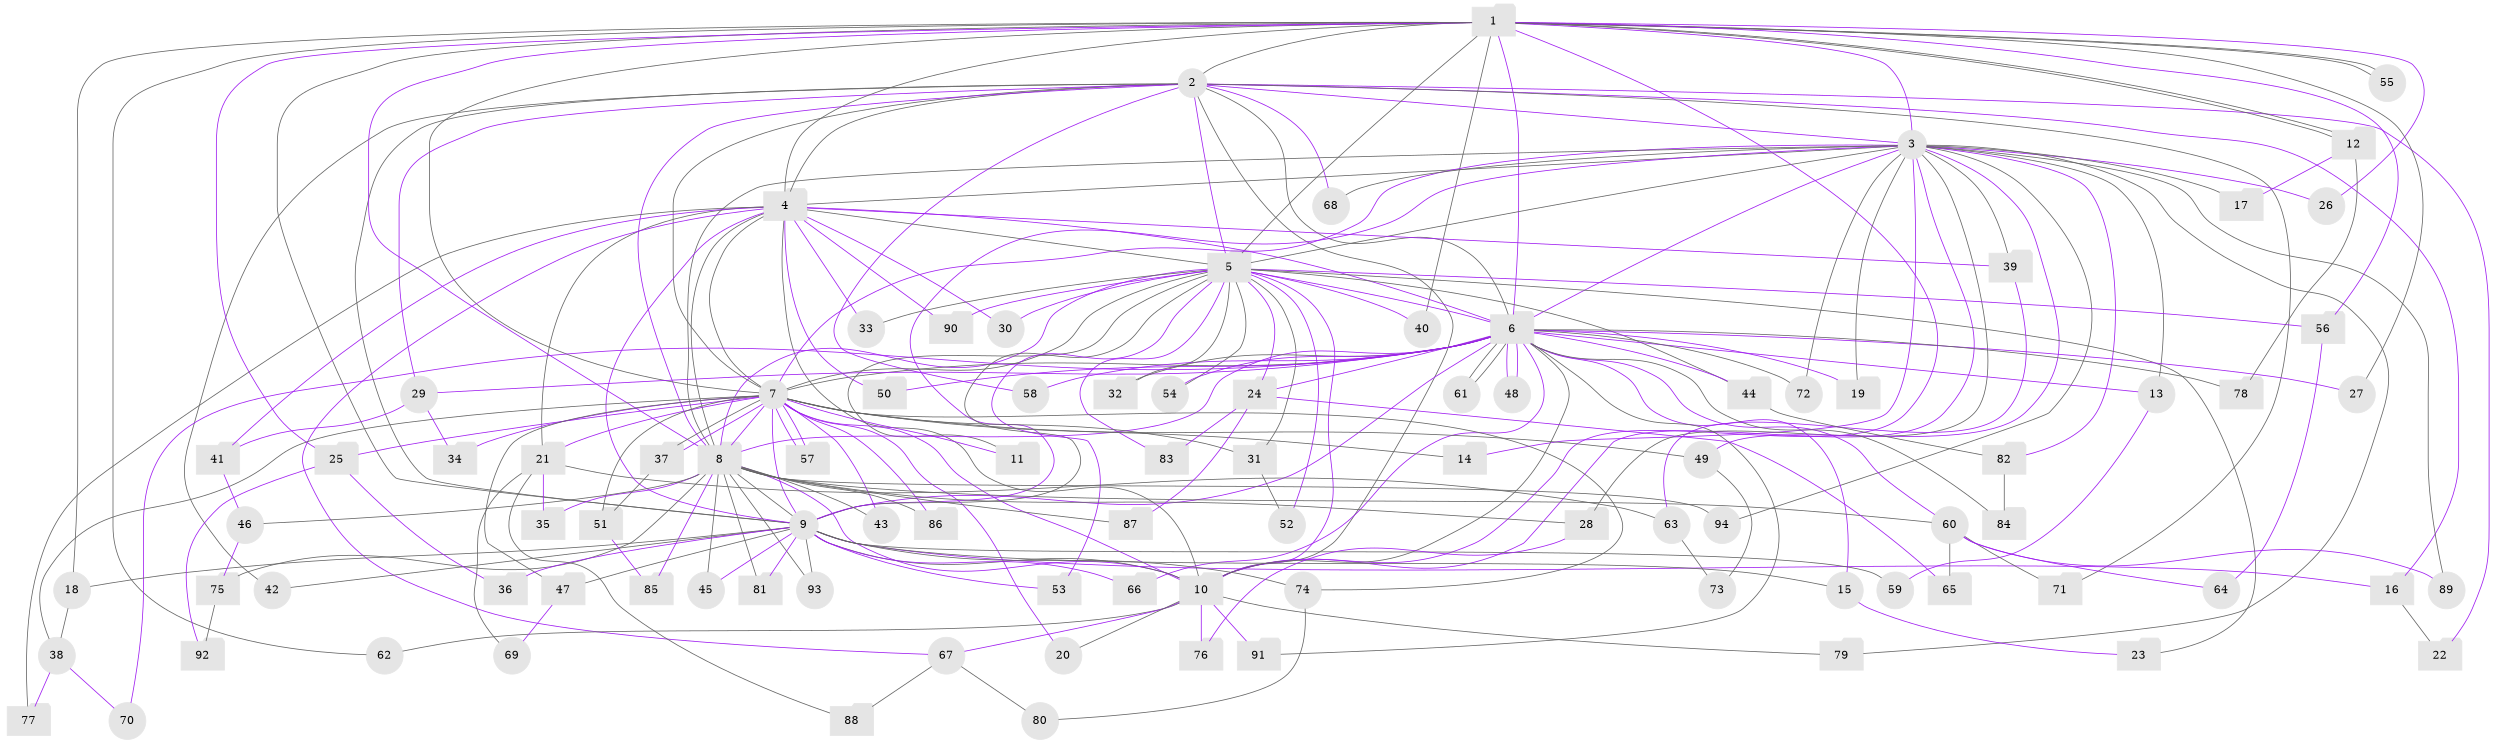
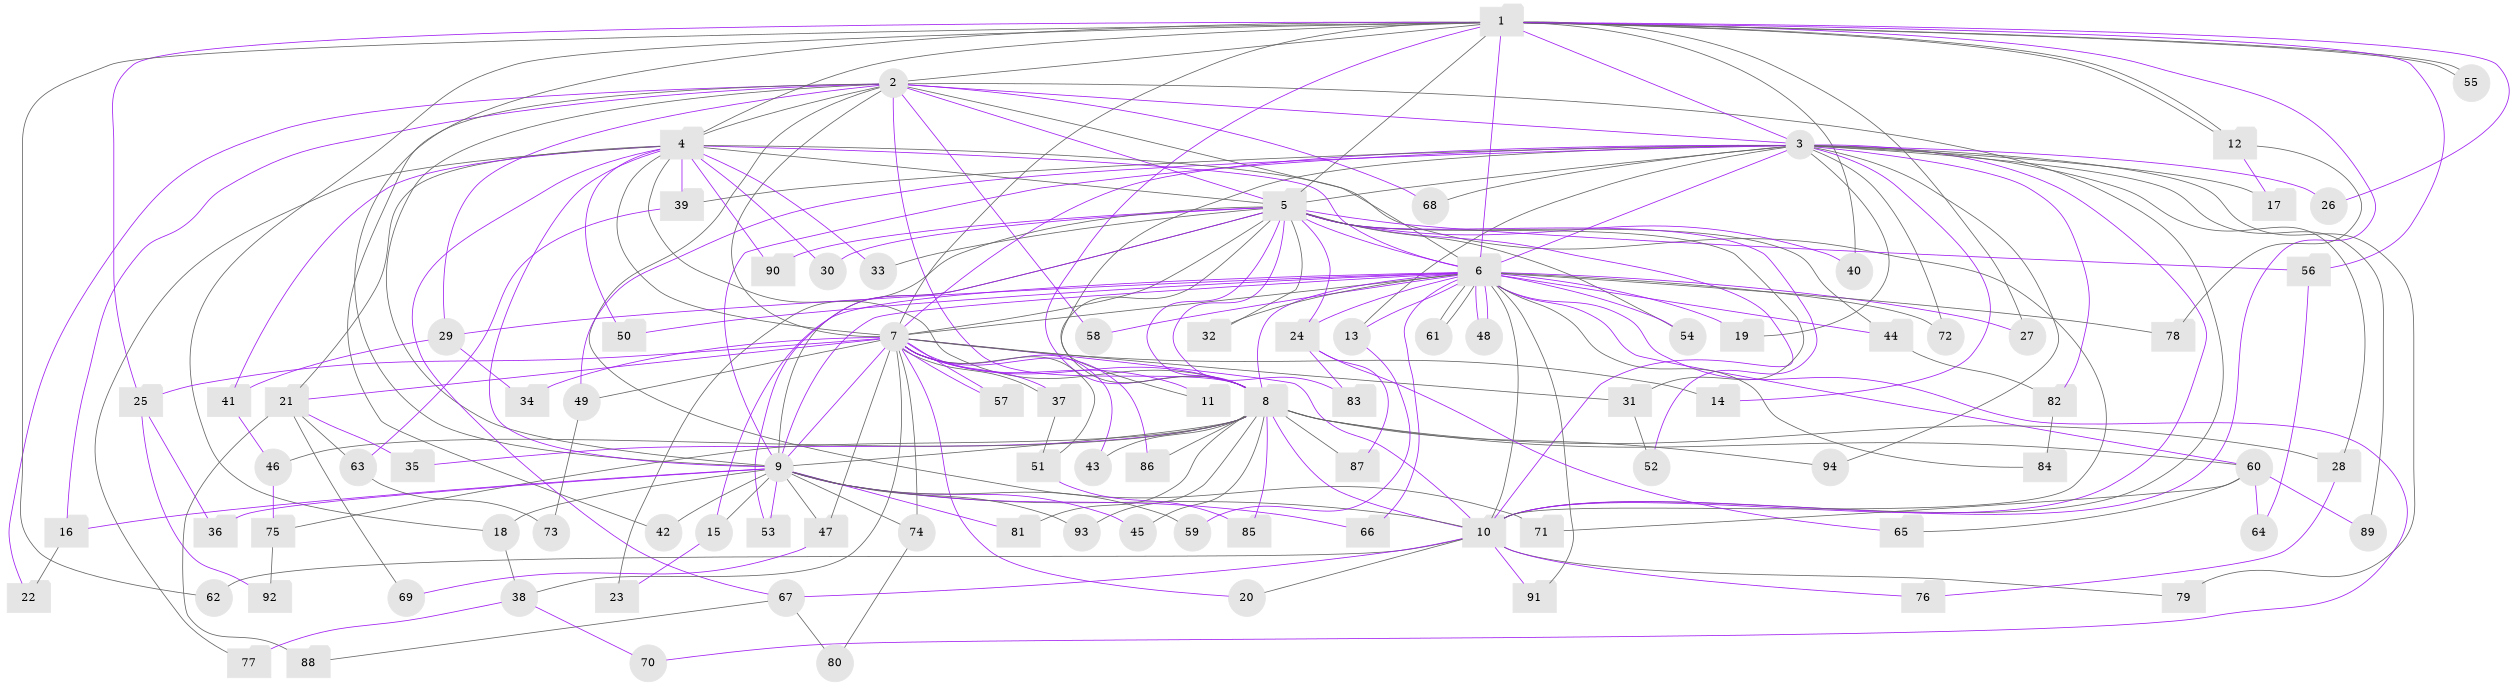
edge "3" -- "4": removed
